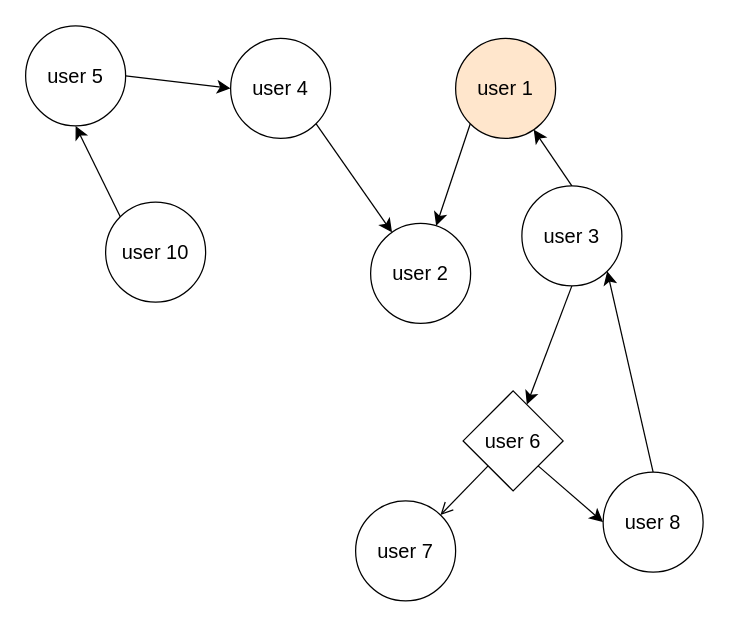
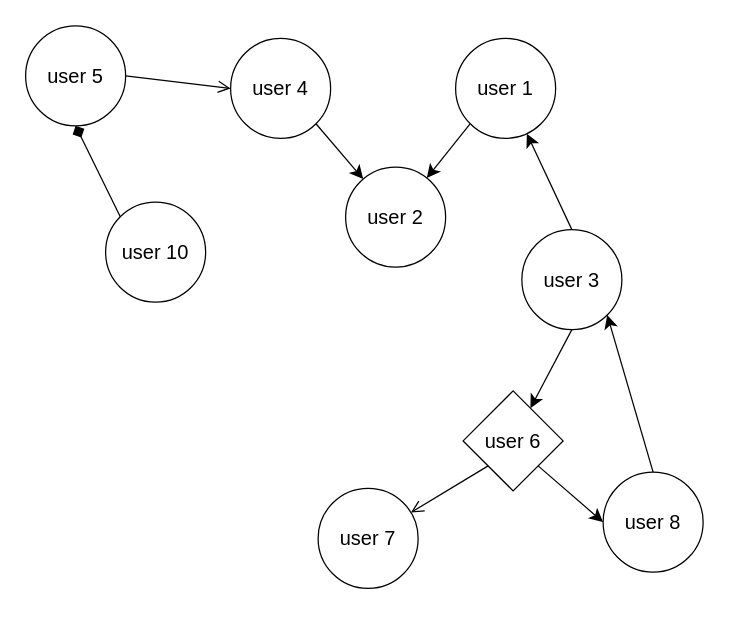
edge "user 5" -> "user 4": arrowhead classic -> open
node "user 1": fillcolor #ffe6cc -> #ffffff
edge "user 10" -> "user 5": arrowhead classic -> diamond
node "user 3": moved (572, 236) -> (572, 279)
node "user 2": moved (421, 273) -> (396, 217)
node "user 7": moved (406, 551) -> (368, 538)
